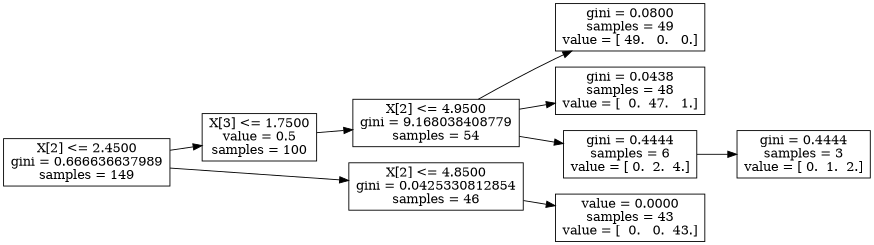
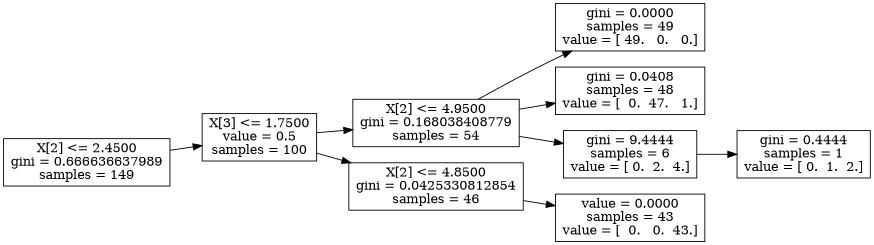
node "gini = 0.0800 samples = 49 value = [ 49.   0.   0.]": label "gini = 0.0800 samples = 49 value = [ 49.   0.   0.]" -> "gini = 0.0000 samples = 49 value = [ 49.   0.   0.]"
node "gini = 0.0438 samples = 48 value = [  0.  47.   1.]": label "gini = 0.0438 samples = 48 value = [  0.  47.   1.]" -> "gini = 0.0408 samples = 48 value = [  0.  47.   1.]"
node "X[2] <= 4.9500 gini = 9.168038408779 samples = 54": label "X[2] <= 4.9500 gini = 9.168038408779 samples = 54" -> "X[2] <= 4.9500 gini = 0.168038408779 samples = 54"
node "gini = 0.4444 samples = 6 value = [ 0.  2.  4.]": label "gini = 0.4444 samples = 6 value = [ 0.  2.  4.]" -> "gini = 9.4444 samples = 6 value = [ 0.  2.  4.]"
node "gini = 0.4444 samples = 3 value = [ 0.  1.  2.]": label "gini = 0.4444 samples = 3 value = [ 0.  1.  2.]" -> "gini = 0.4444 samples = 1 value = [ 0.  1.  2.]"
edge "X[2] <= 2.4500 gini = 0.666636637989 samples = 149" -> "X[2] <= 4.8500 gini = 0.0425330812854 samples = 46": now "X[3] <= 1.7500 value = 0.5 samples = 100" -> "X[2] <= 4.8500 gini = 0.0425330812854 samples = 46"
